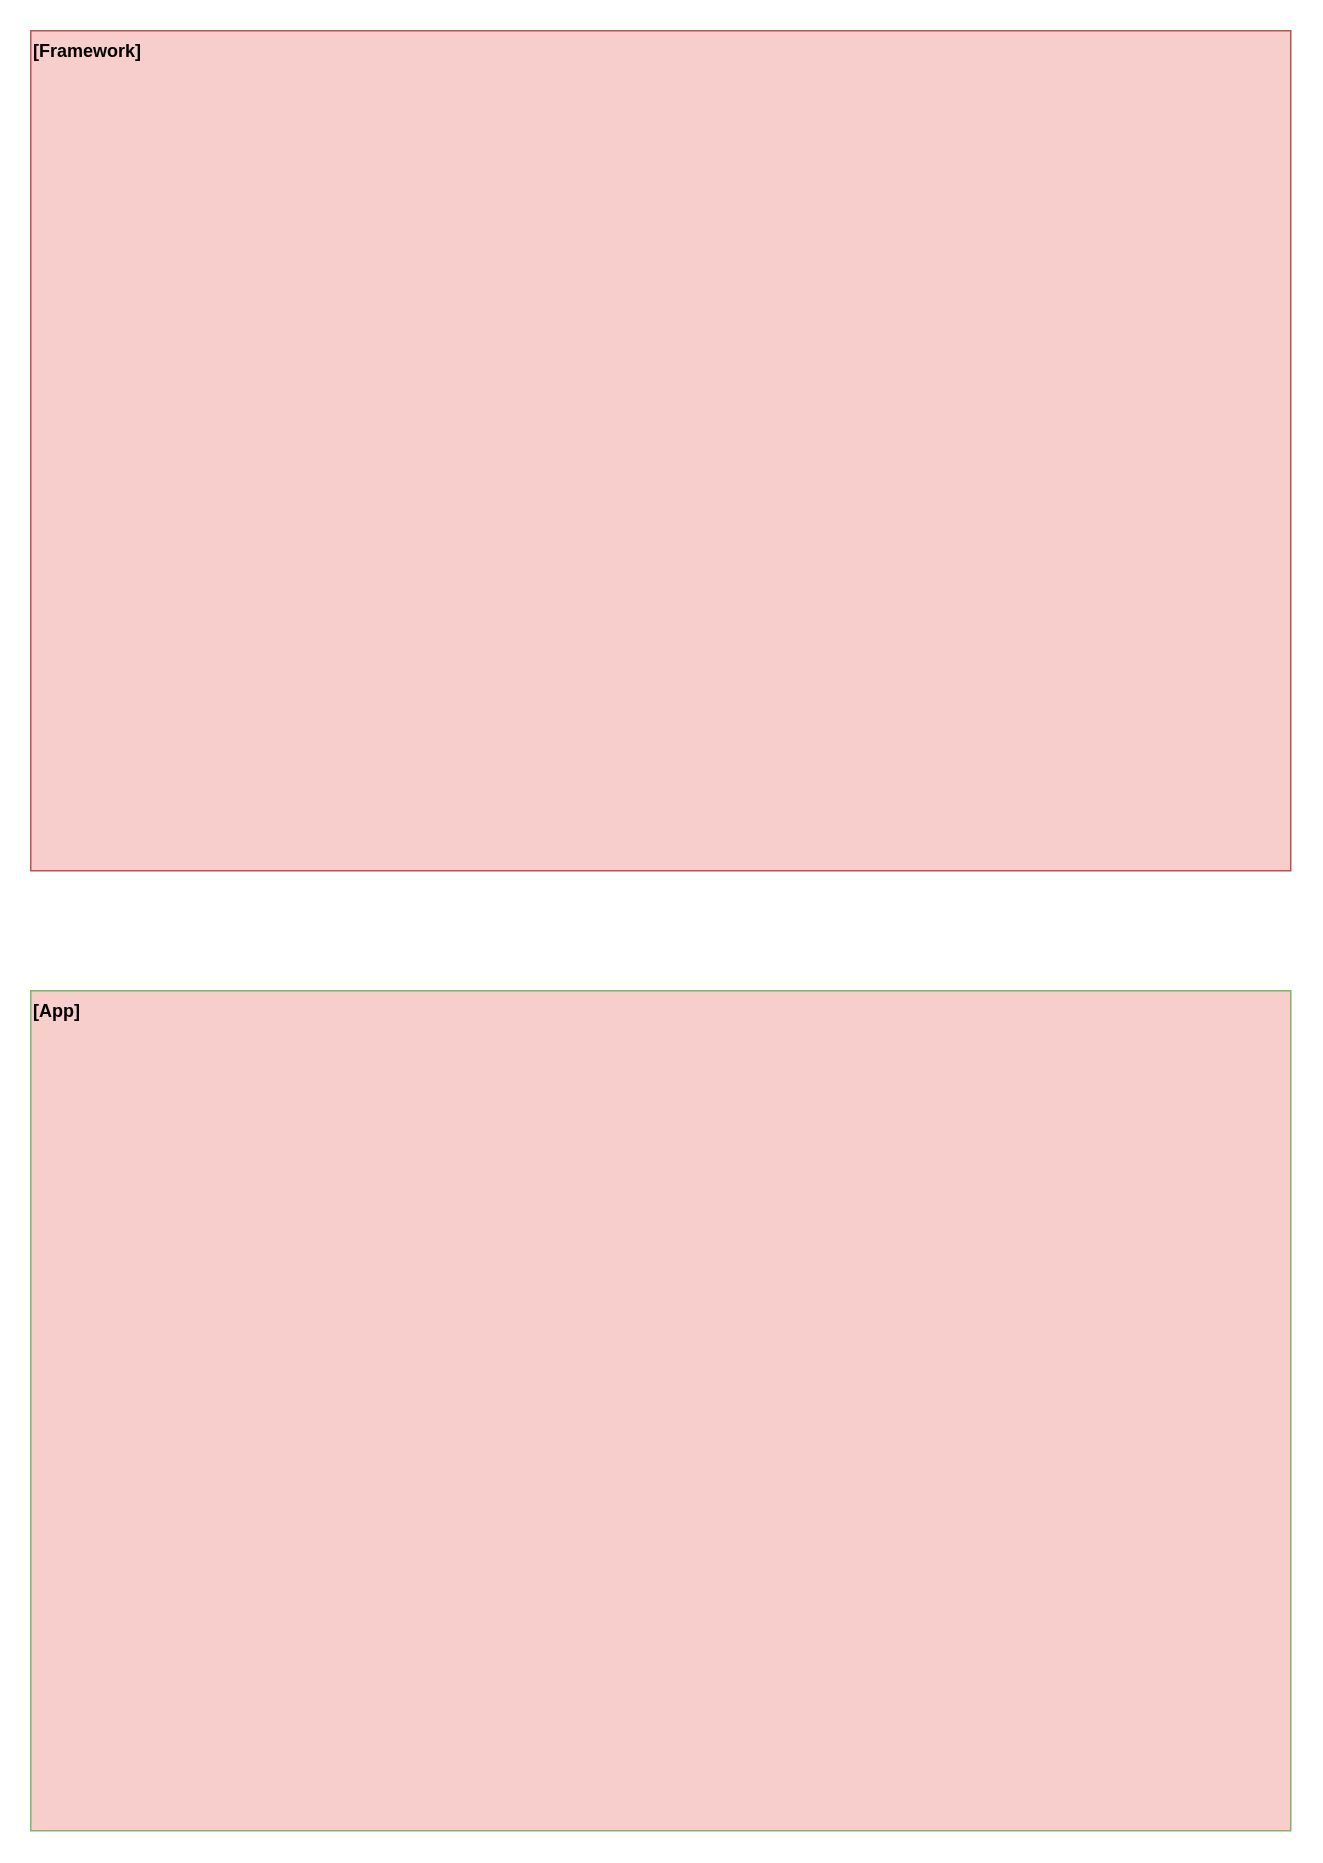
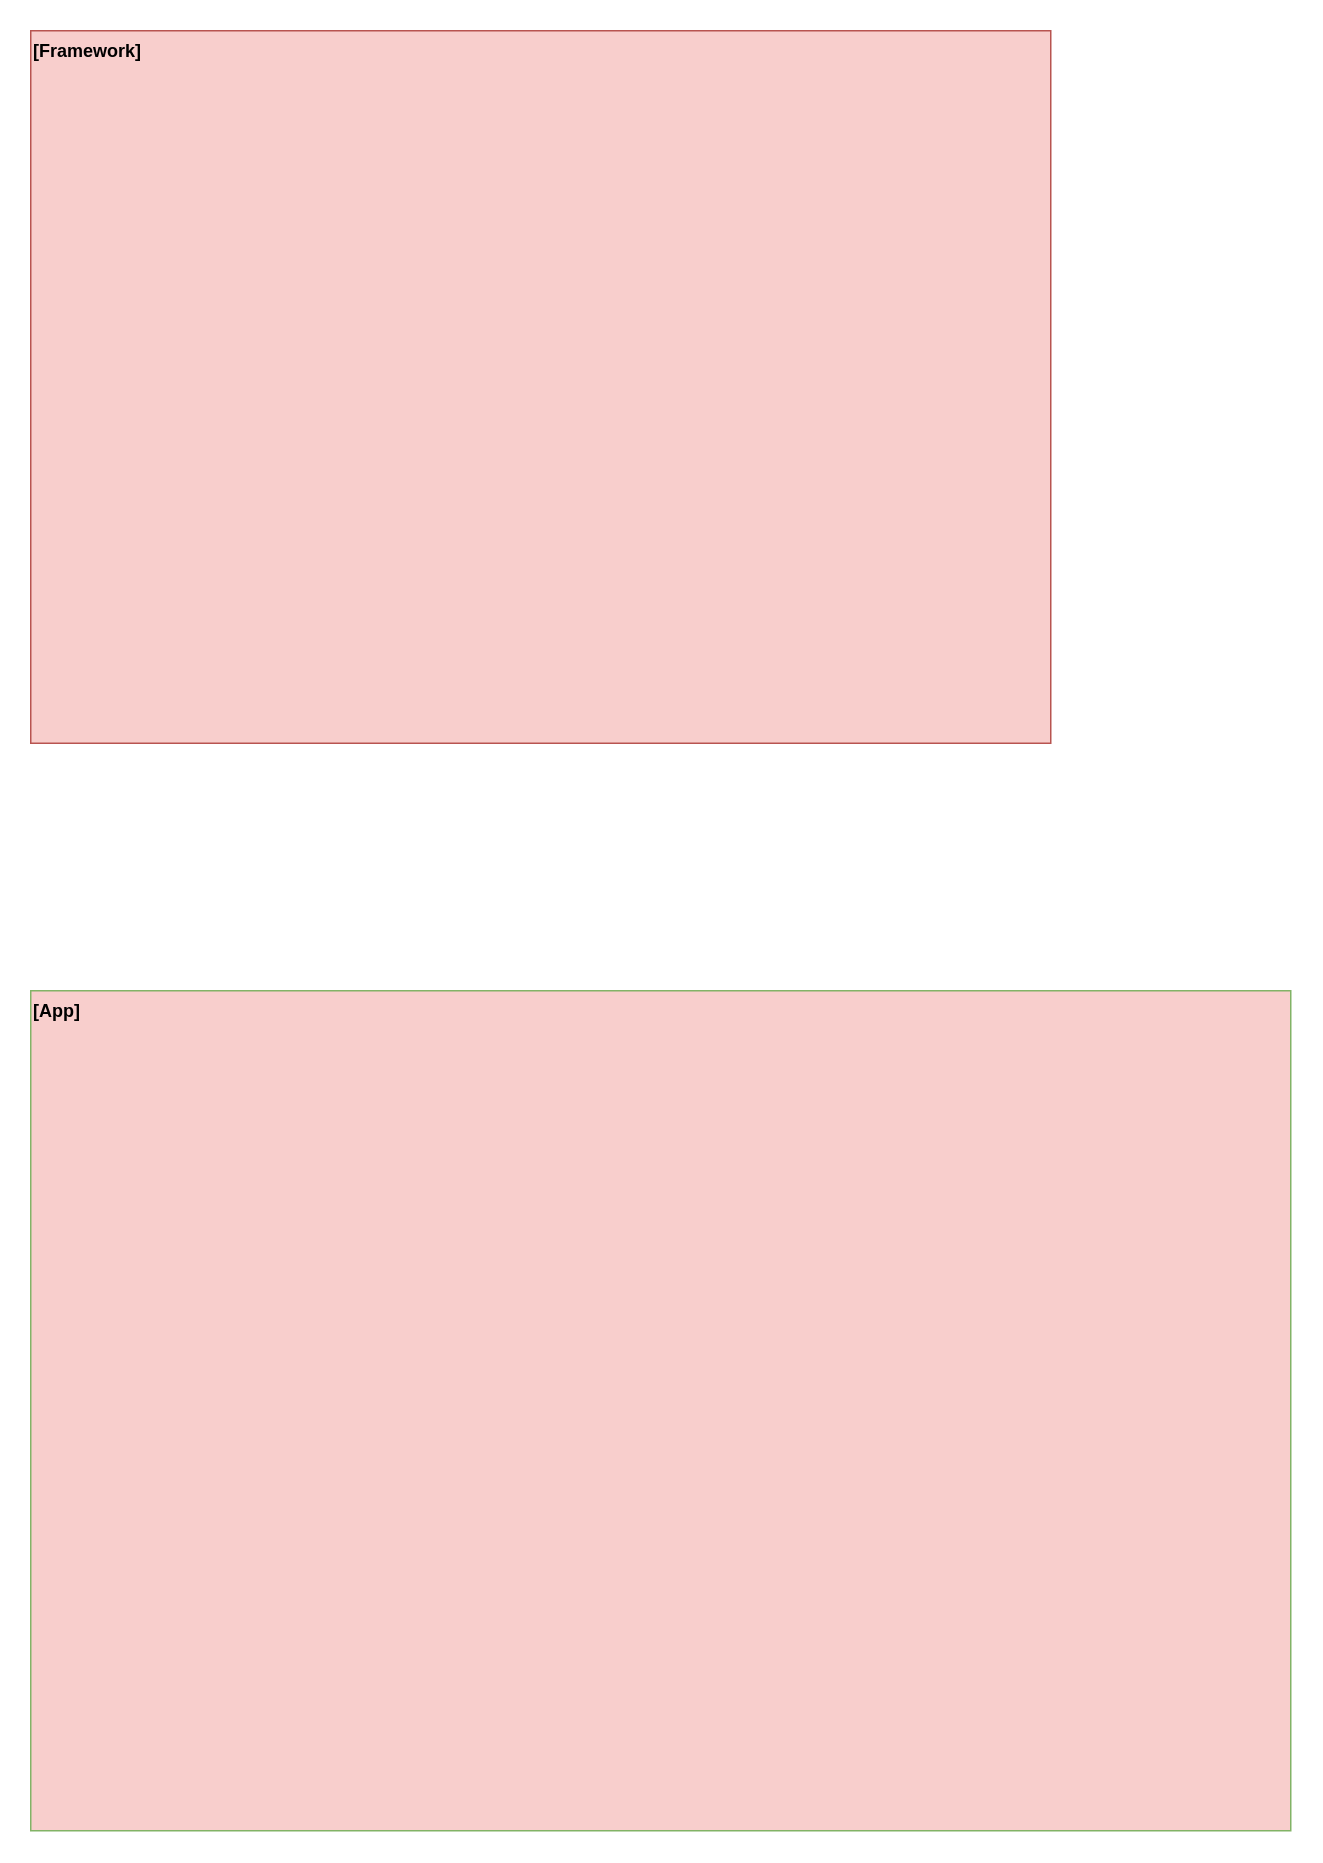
node "[Framework]": size 1260x840 -> 1020x713
